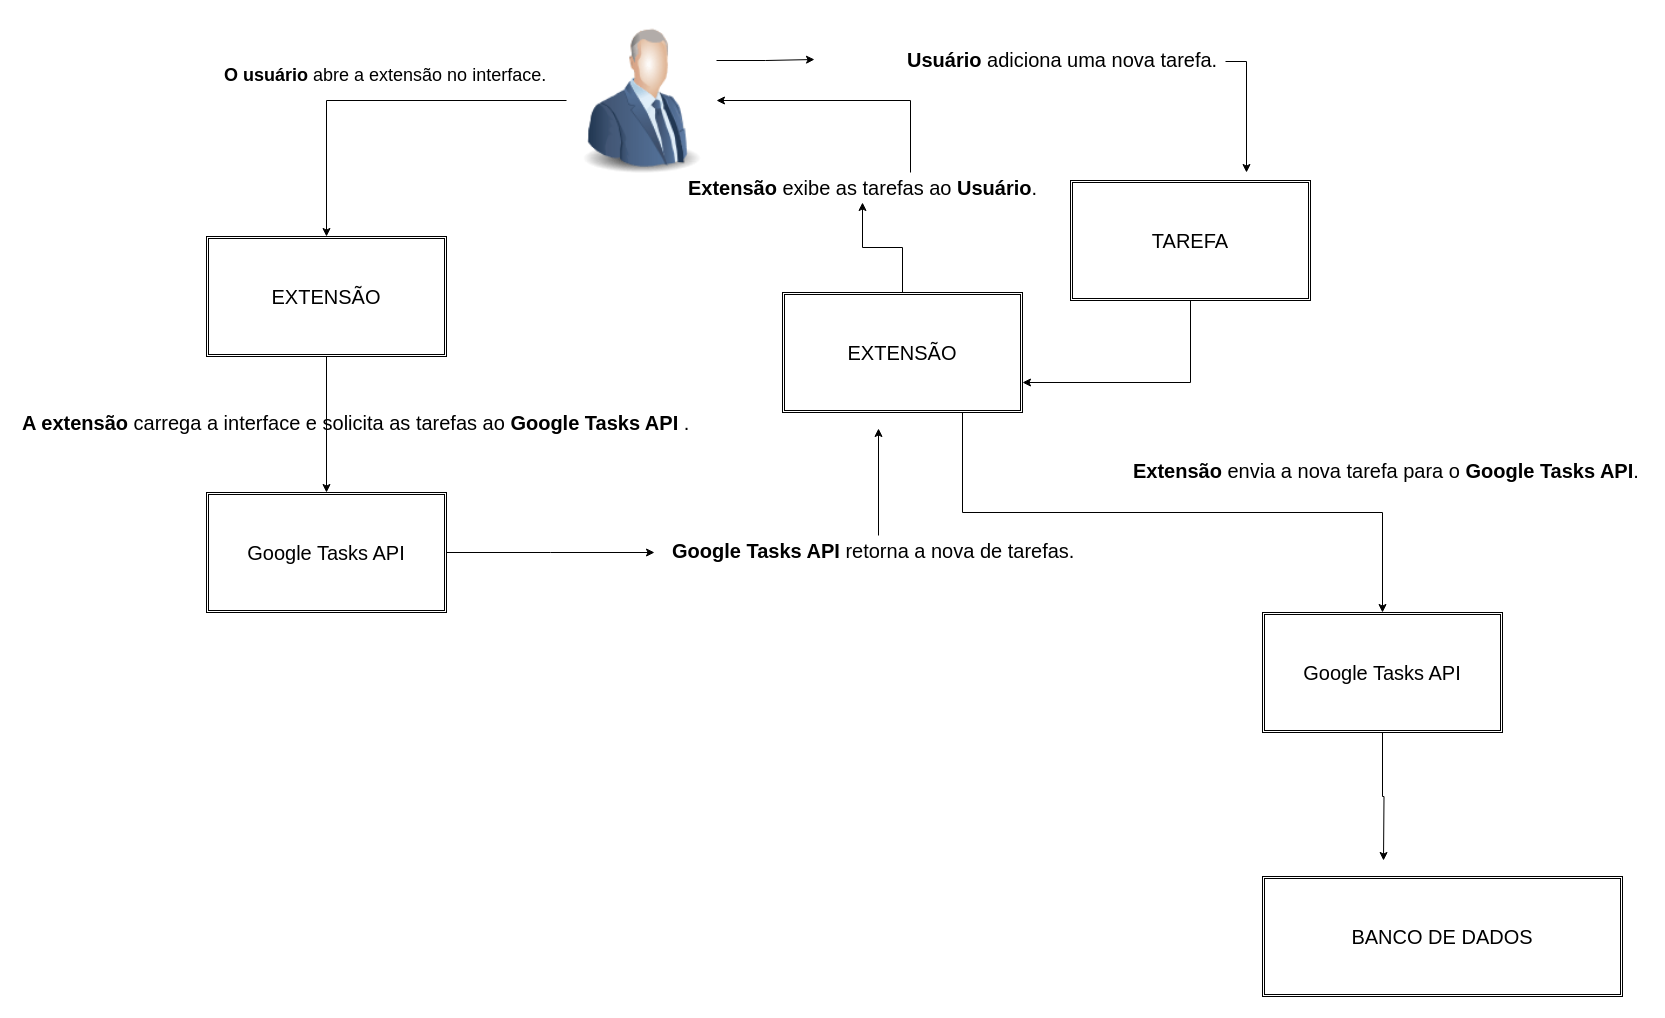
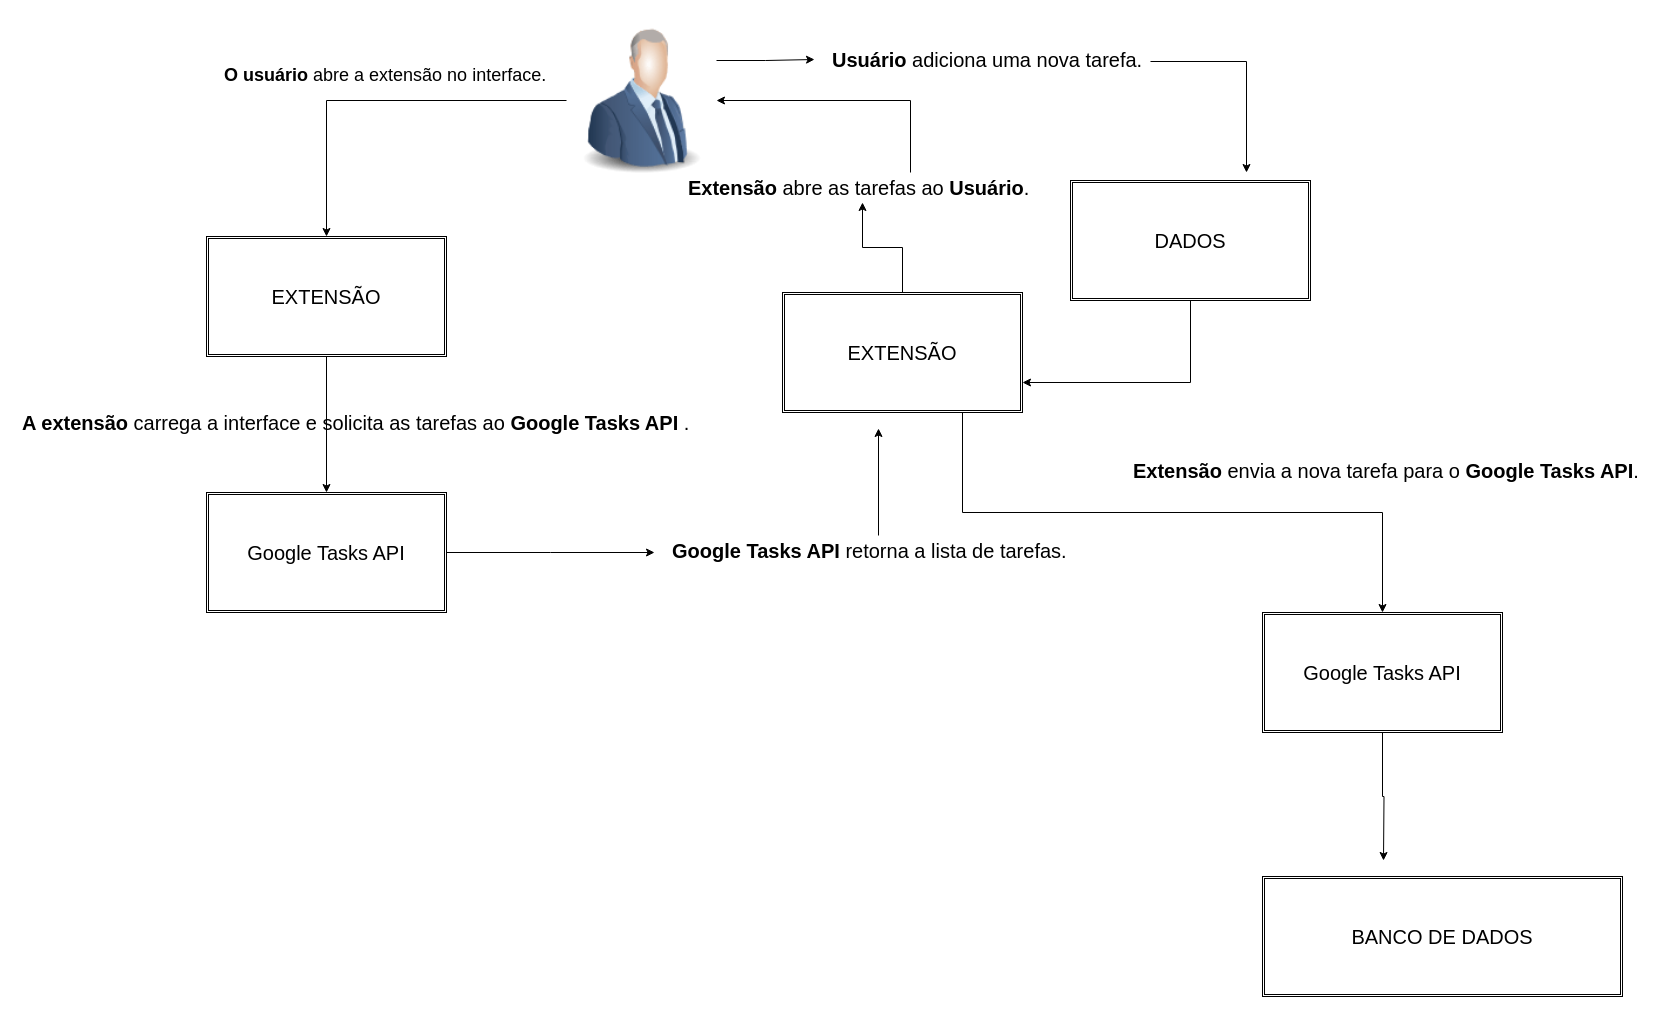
node "Usuário adiciona uma nova tarefa.": moved (1066, 60) -> (991, 60)
node "Extensão exibe as tarefas ao Usuário.": label "Extensão exibe as tarefas ao Usuário." -> "Extensão abre as tarefas ao Usuário."
node "TAREFA": label "TAREFA" -> "DADOS"
node "Google Tasks API retorna a nova de tarefas.": label "Google Tasks API retorna a nova de tarefas." -> "Google Tasks API retorna a lista de tarefas."
